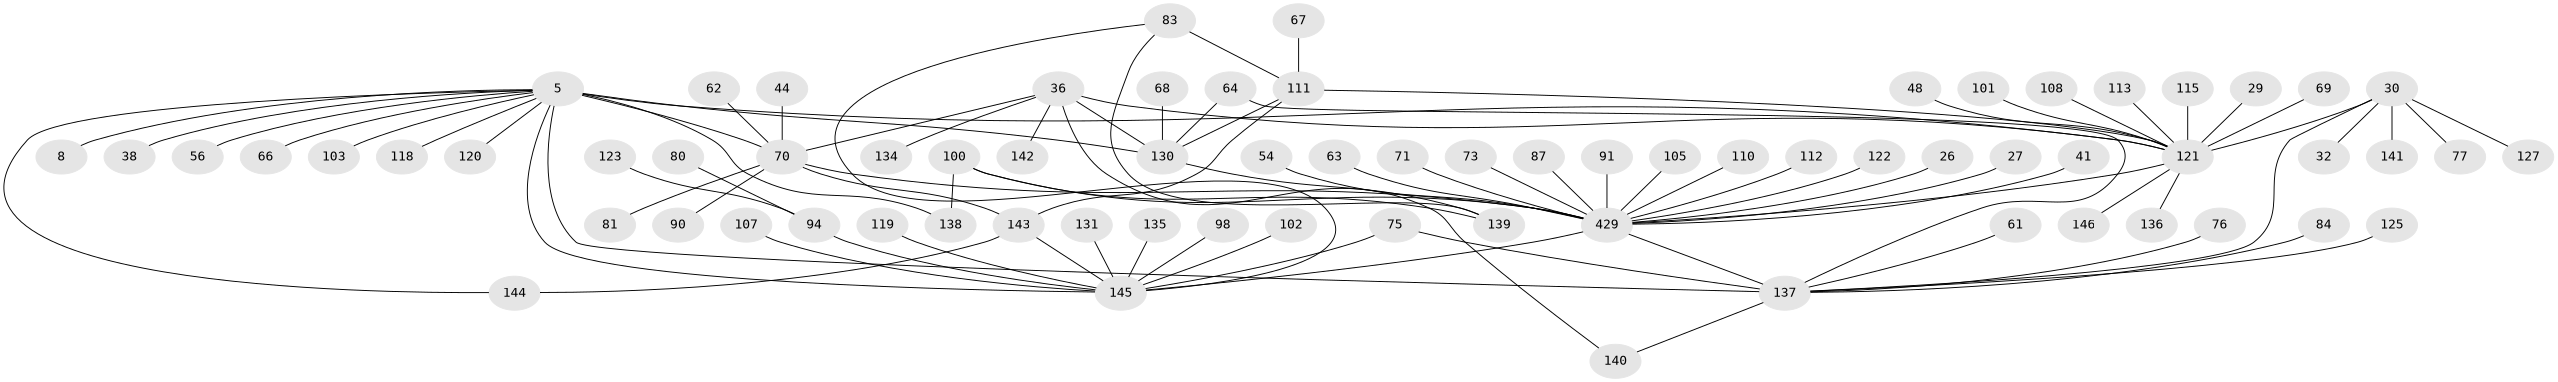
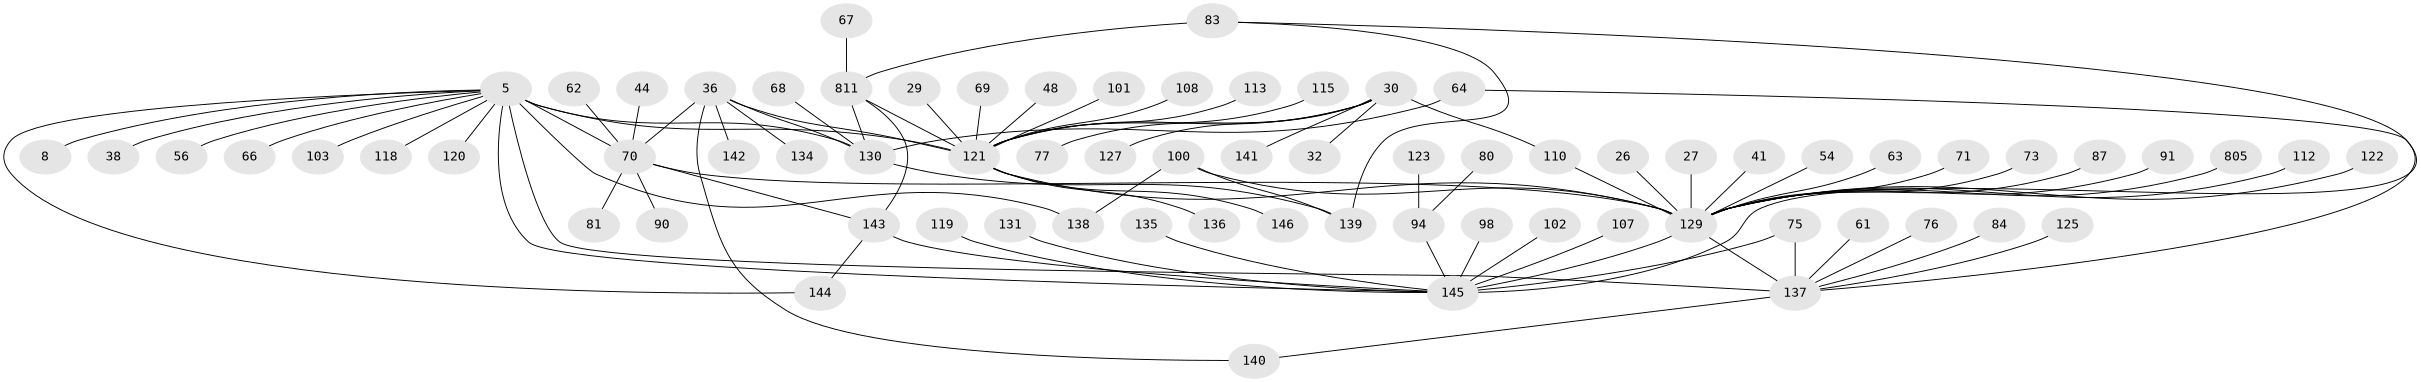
node "111": label "111" -> "811"
node "105": label "105" -> "805"
node "429": label "429" -> "129"
edge "30" -- "137": now "30" -- "110"
